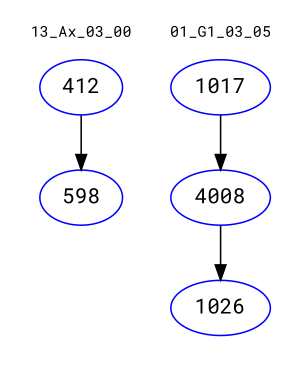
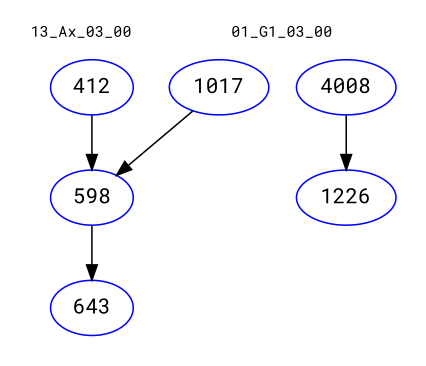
cluster "01_G1_03_05": label "01_G1_03_05" -> "01_G1_03_00"
edge "1017" -> "4008": now "1017" -> "598"
node "643": added
node "1026": label "1026" -> "1226"
